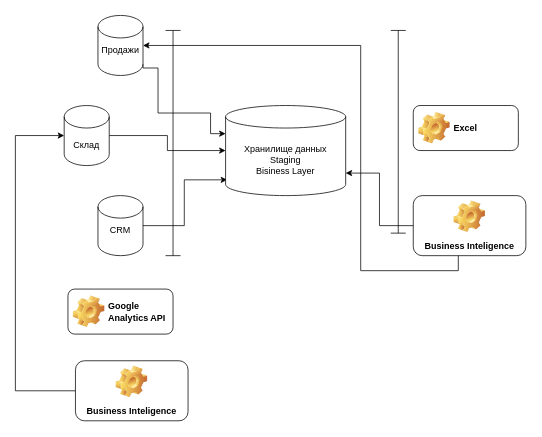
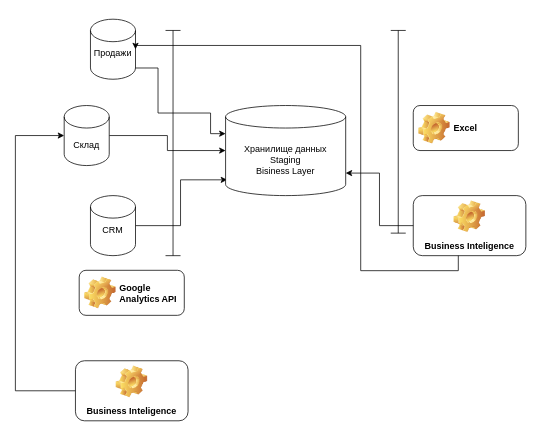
node "Продажи": moved (120, 45) -> (113, 49)
node "CRM": moved (120, 225) -> (113, 225)
node "Google Analytics API": moved (120, 311) -> (132, 293)
